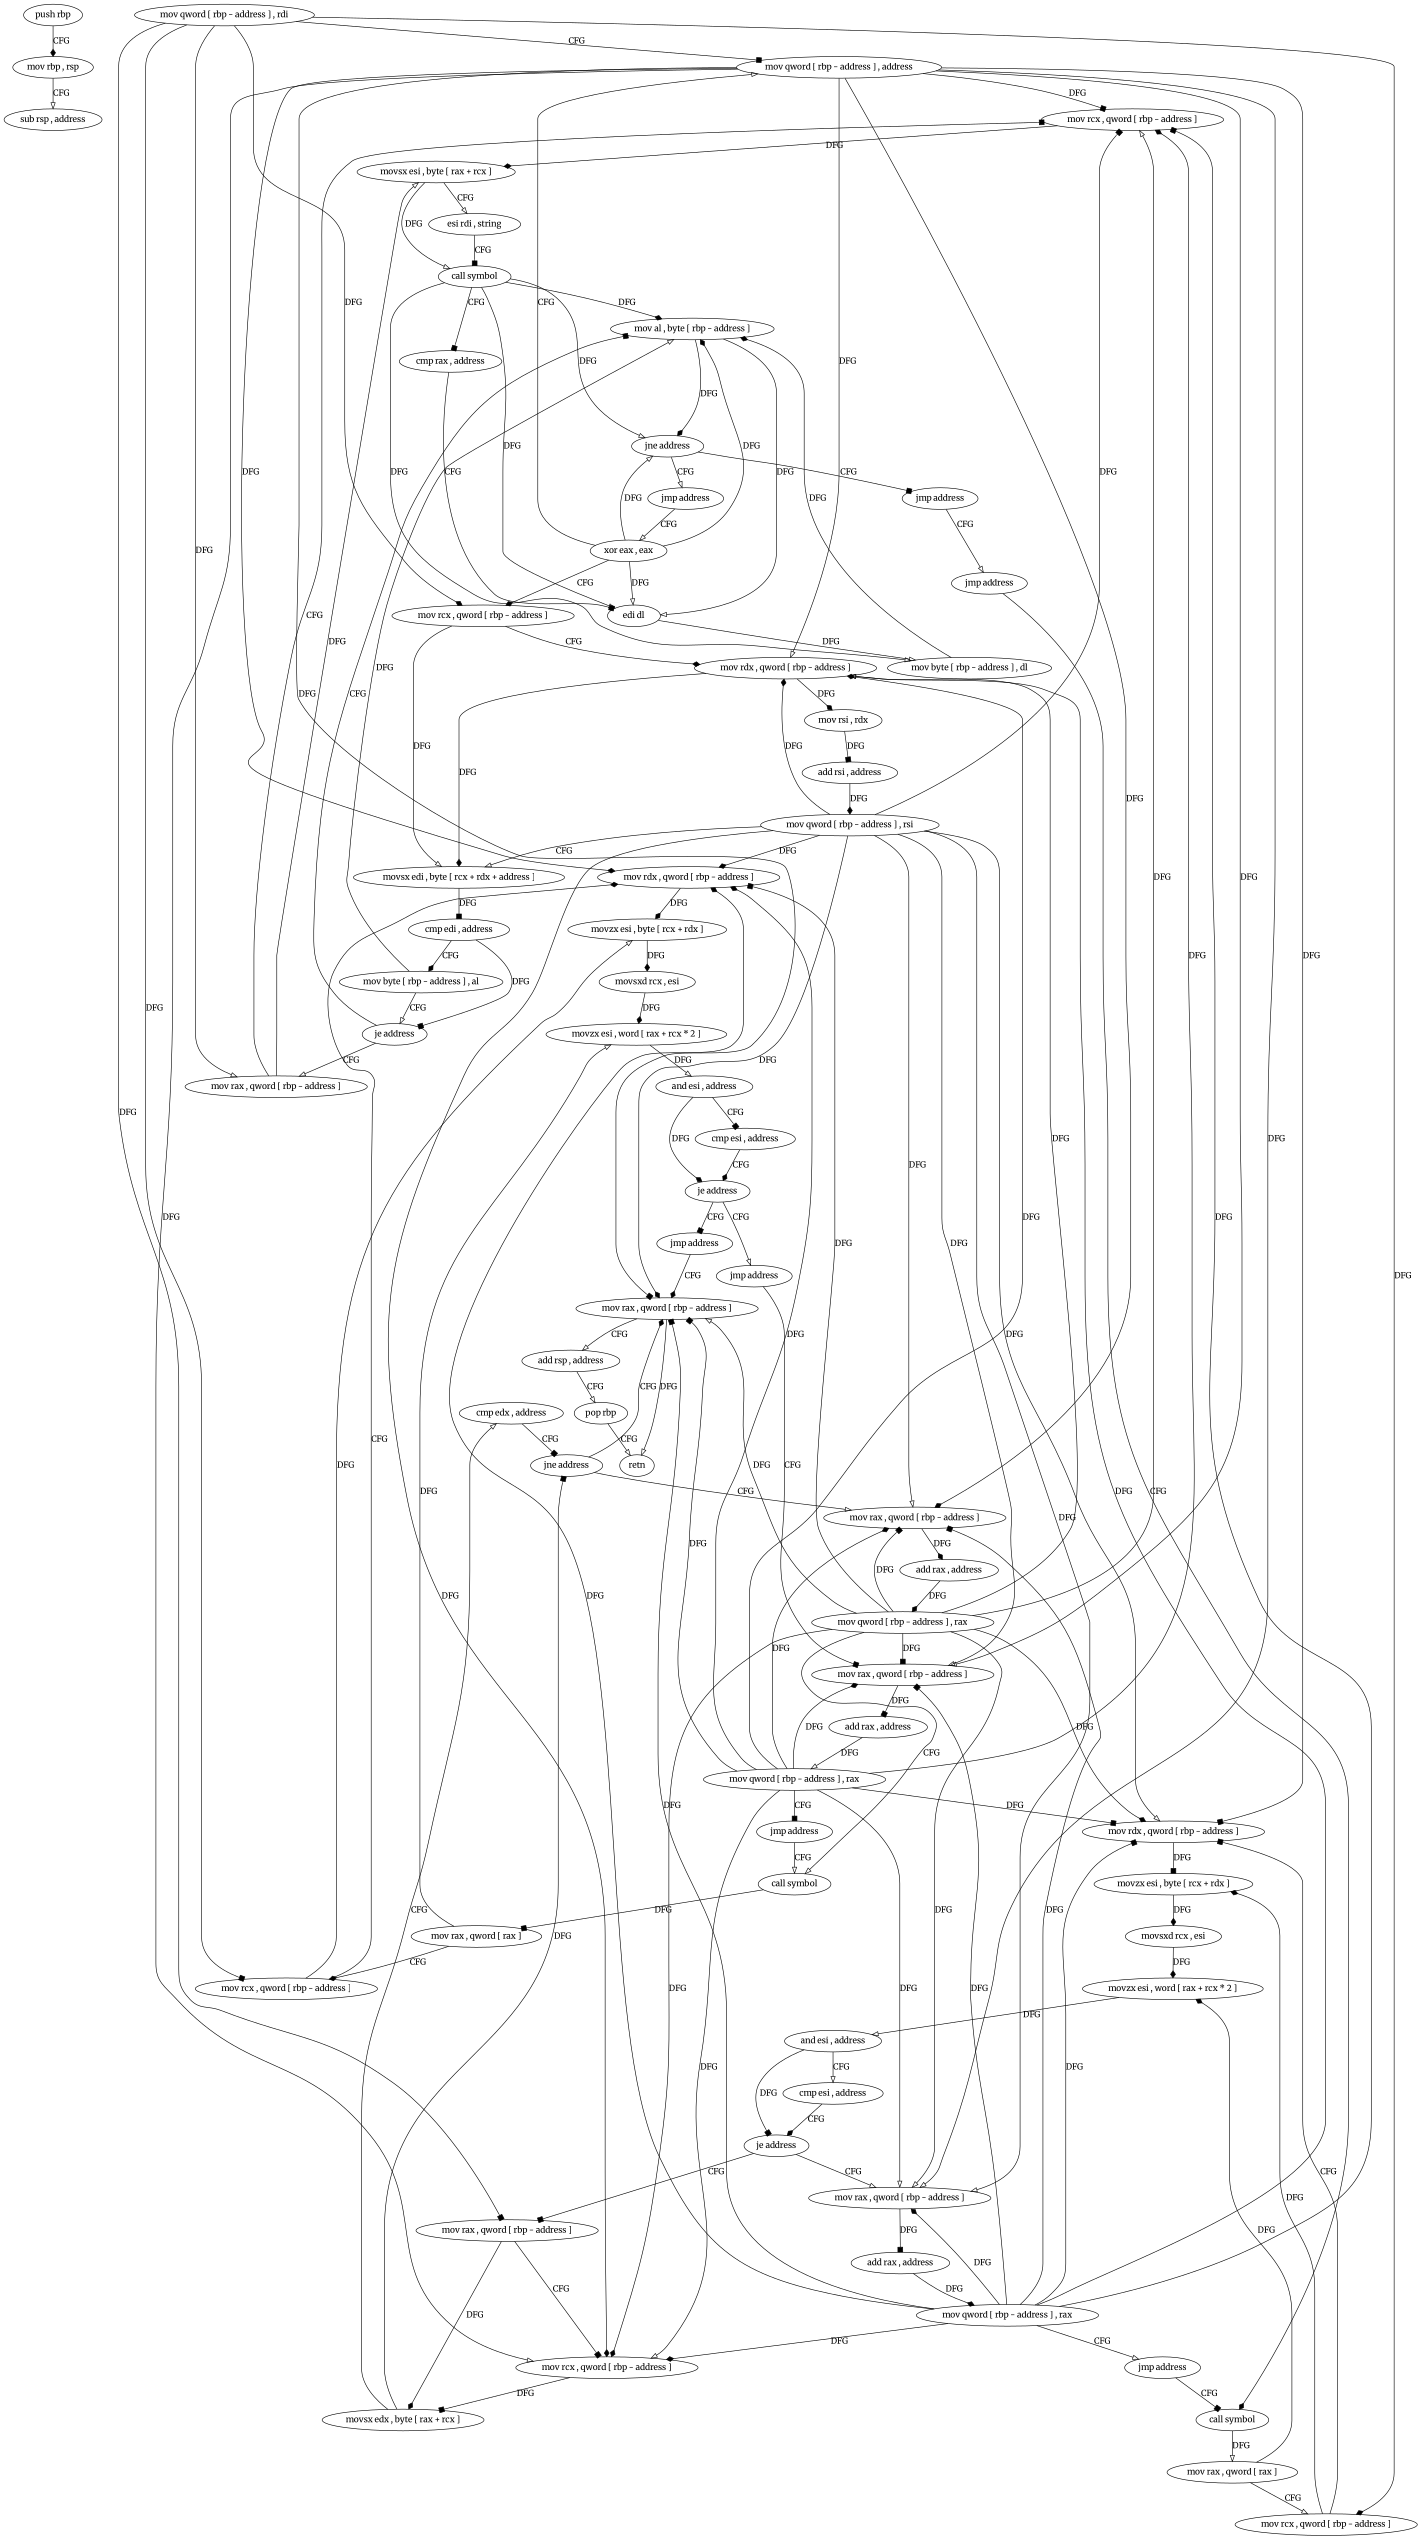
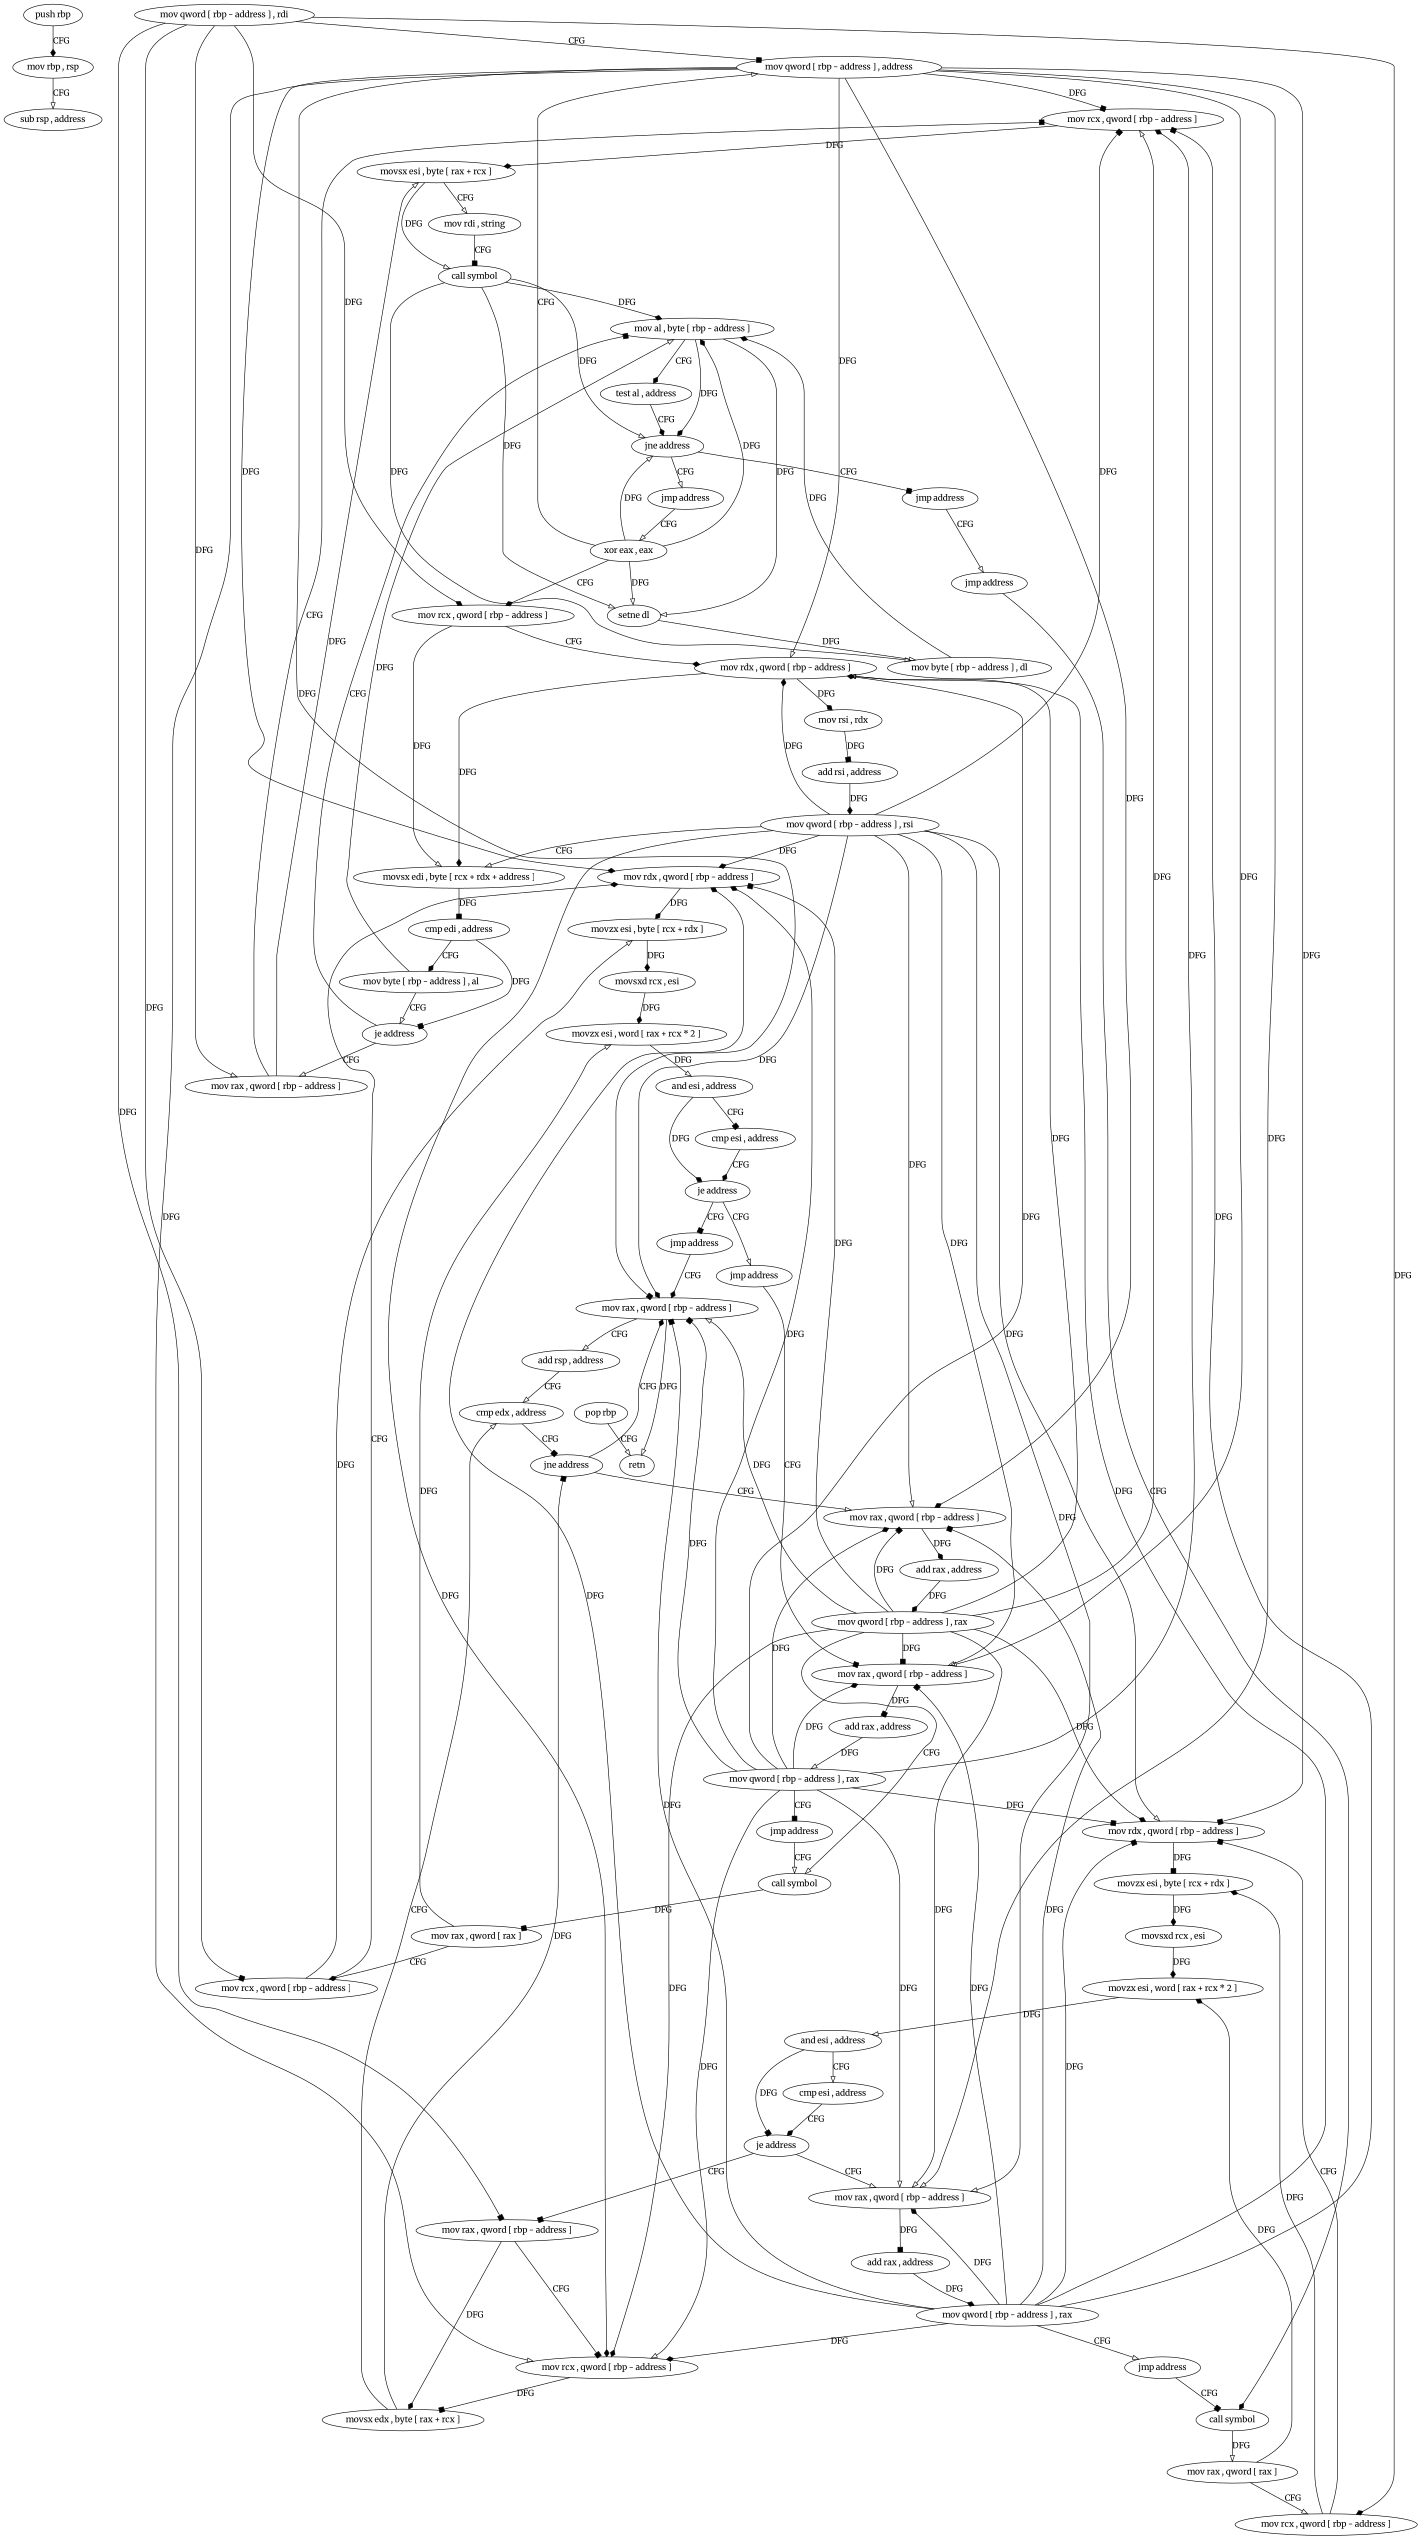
node "esi rdi , string": label "esi rdi , string" -> "mov rdi , string"
node "cmp rax , address": removed
node "test al , address": added
node "edi dl": label "edi dl" -> "setne dl"
edge "add rsp , address" -> "pop rbp": now "add rsp , address" -> "cmp edx , address"
